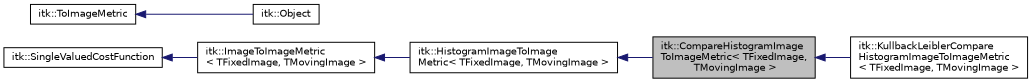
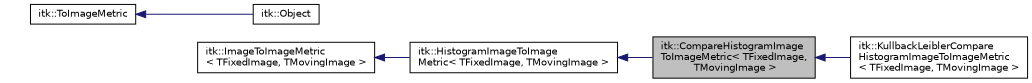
node "itk::SingleValuedCostFunction": removed
